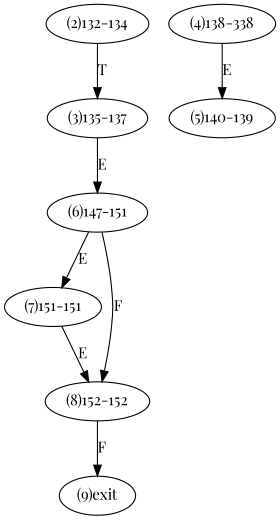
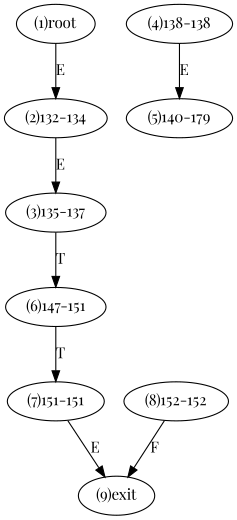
node "(1)root": added
node "(4)138-338": label "(4)138-338" -> "(4)138-138"
edge "(2)132-134" -> "(3)135-137": label "T" -> "E"
node "(5)140-139": label "(5)140-139" -> "(5)140-179"
edge "(3)135-137" -> "(6)147-151": label "E" -> "T"
edge "(6)147-151" -> "(7)151-151": label "E" -> "T"
edge "(6)147-151" -> "(8)152-152": removed, label "F"
edge "(7)151-151" -> "(8)152-152": now "(7)151-151" -> "(9)exit"
